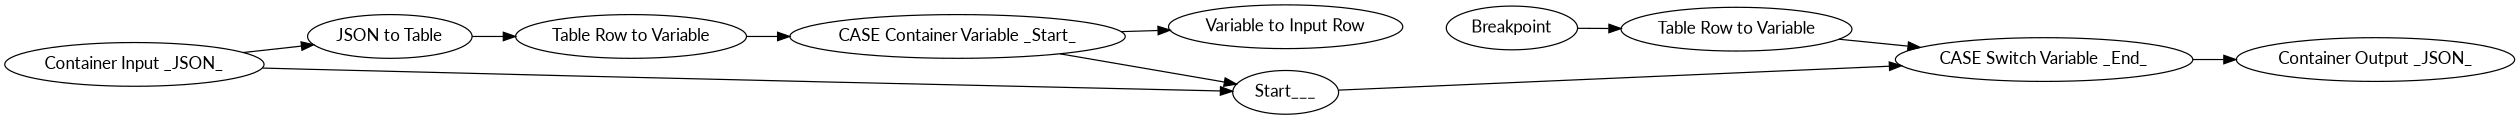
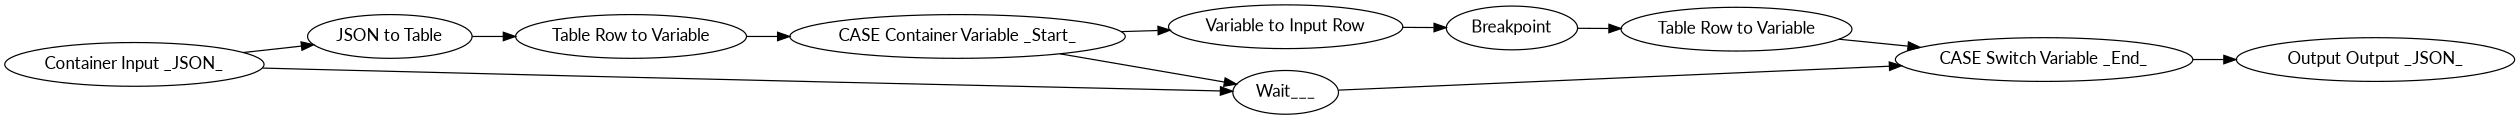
edge "Variable to Input Row" -> "Breakpoint": added
node "Container Output _JSON_": label "Container Output _JSON_" -> "Output Output _JSON_"
node "Start___": label "Start___" -> "Wait___"
